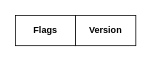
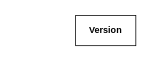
node "Flags": removed
